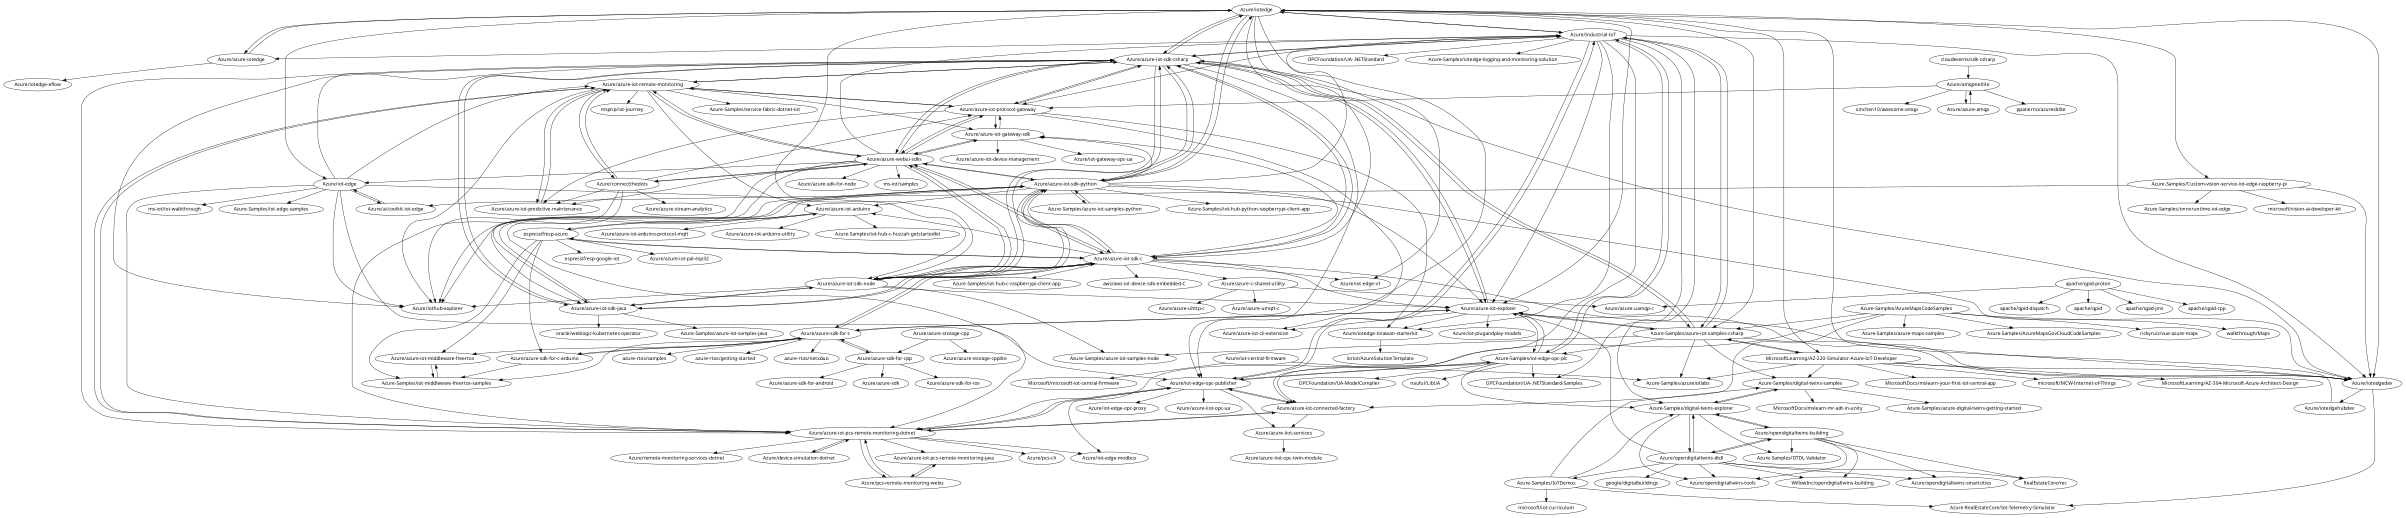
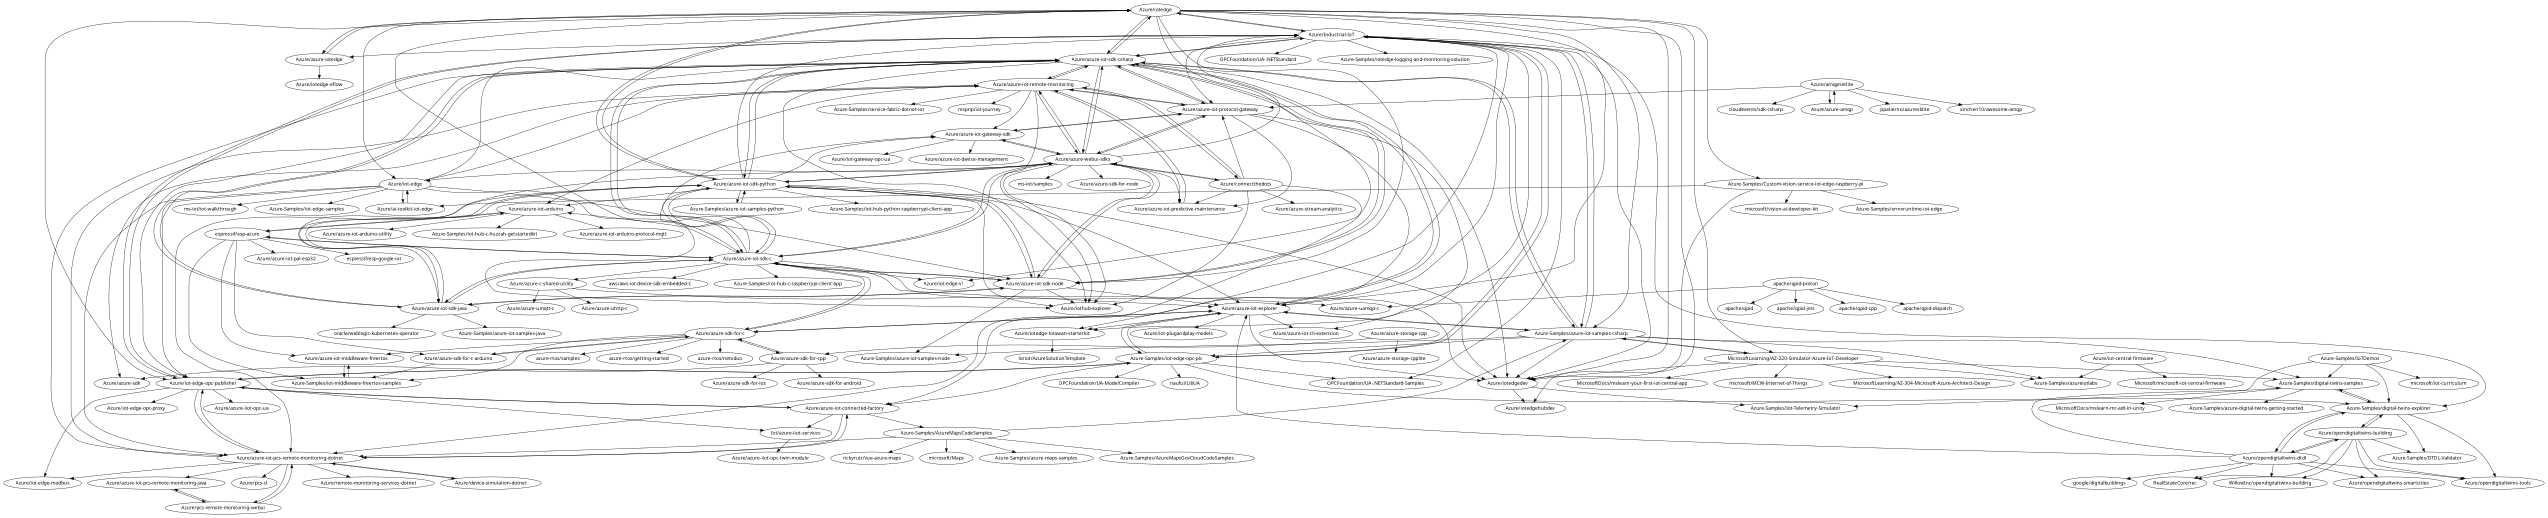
edge "cloudevents/sdk-csharp" -> "Azure/amqpnetlite": reversed
edge "Azure/iotedgehubdev" -> "Azure/iotedge": reversed
node "walkthrough/Maps": label "walkthrough/Maps" -> "microsoft/Maps"
edge "Azure/azure-iot-remote-monitoring" -> "Azure/azure-iot-pcs-remote-monitoring-dotnet": now "Azure/azure-iot-remote-monitoring" -> "Azure/azure-sdk"
edge "Azure-Samples/AzureMapsCodeSamples" -> "Azure/azure-iot-connected-factory": reversed
node "Azure/azure-iiot-services": label "Azure/azure-iiot-services" -> "Iot/azure-iiot-services"
edge "Azure/opendigitaltwins-dtdl" -> "Azure-Samples/IoTDemos": now "Azure/opendigitaltwins-dtdl" -> "Azure-Samples/digital-twins-samples"
node "Azure-RealEstateCore/Iot-Telemetry-Simulator": label "Azure-RealEstateCore/Iot-Telemetry-Simulator" -> "Azure-Samples/Iot-Telemetry-Simulator"
